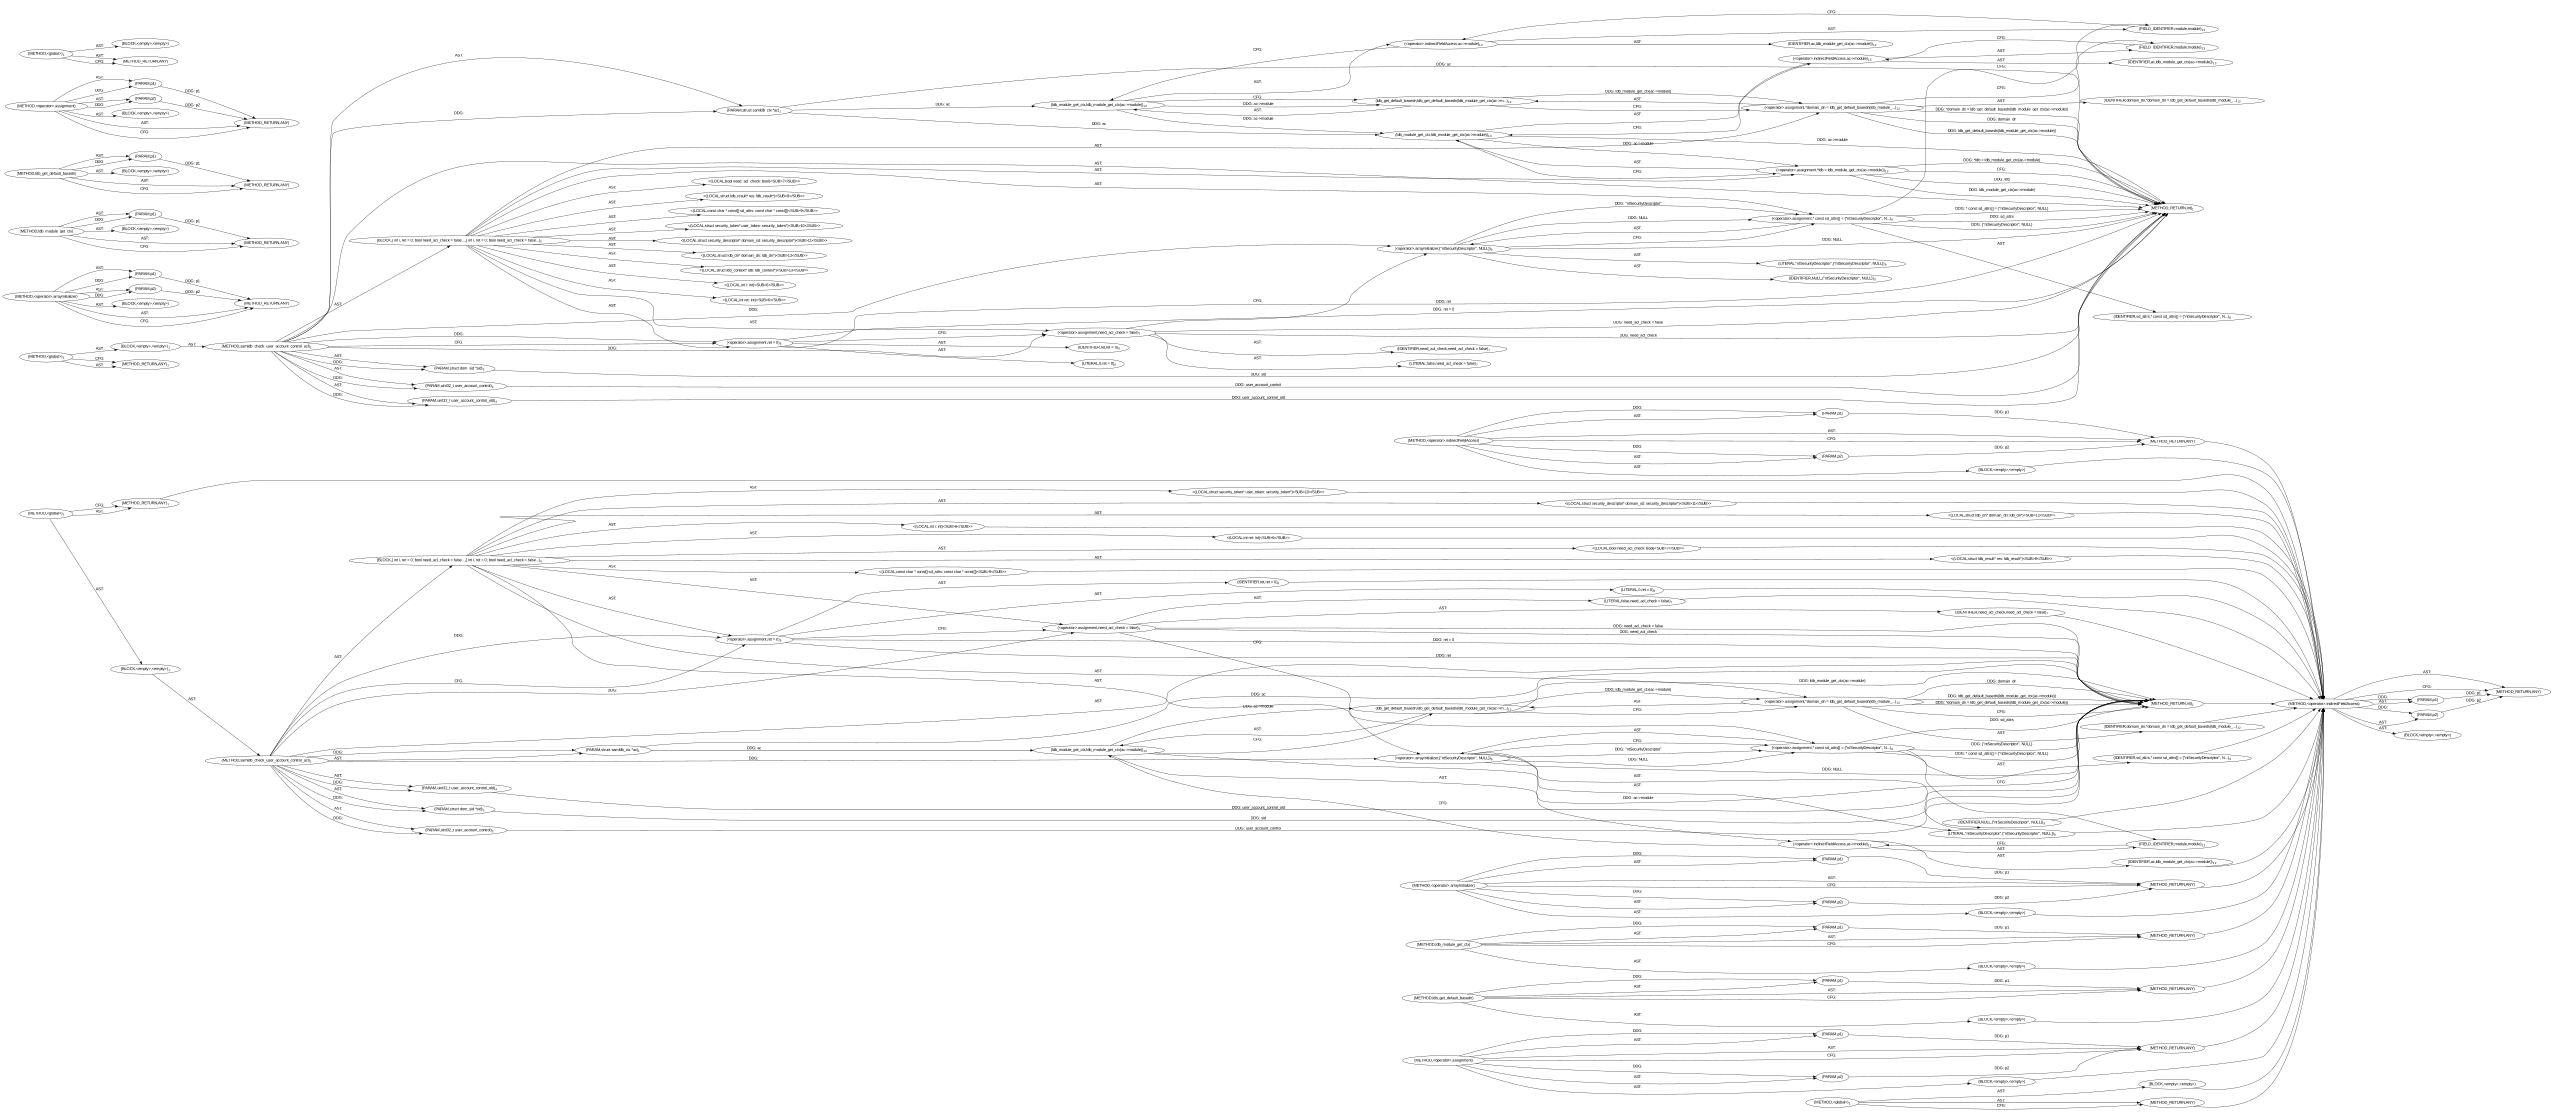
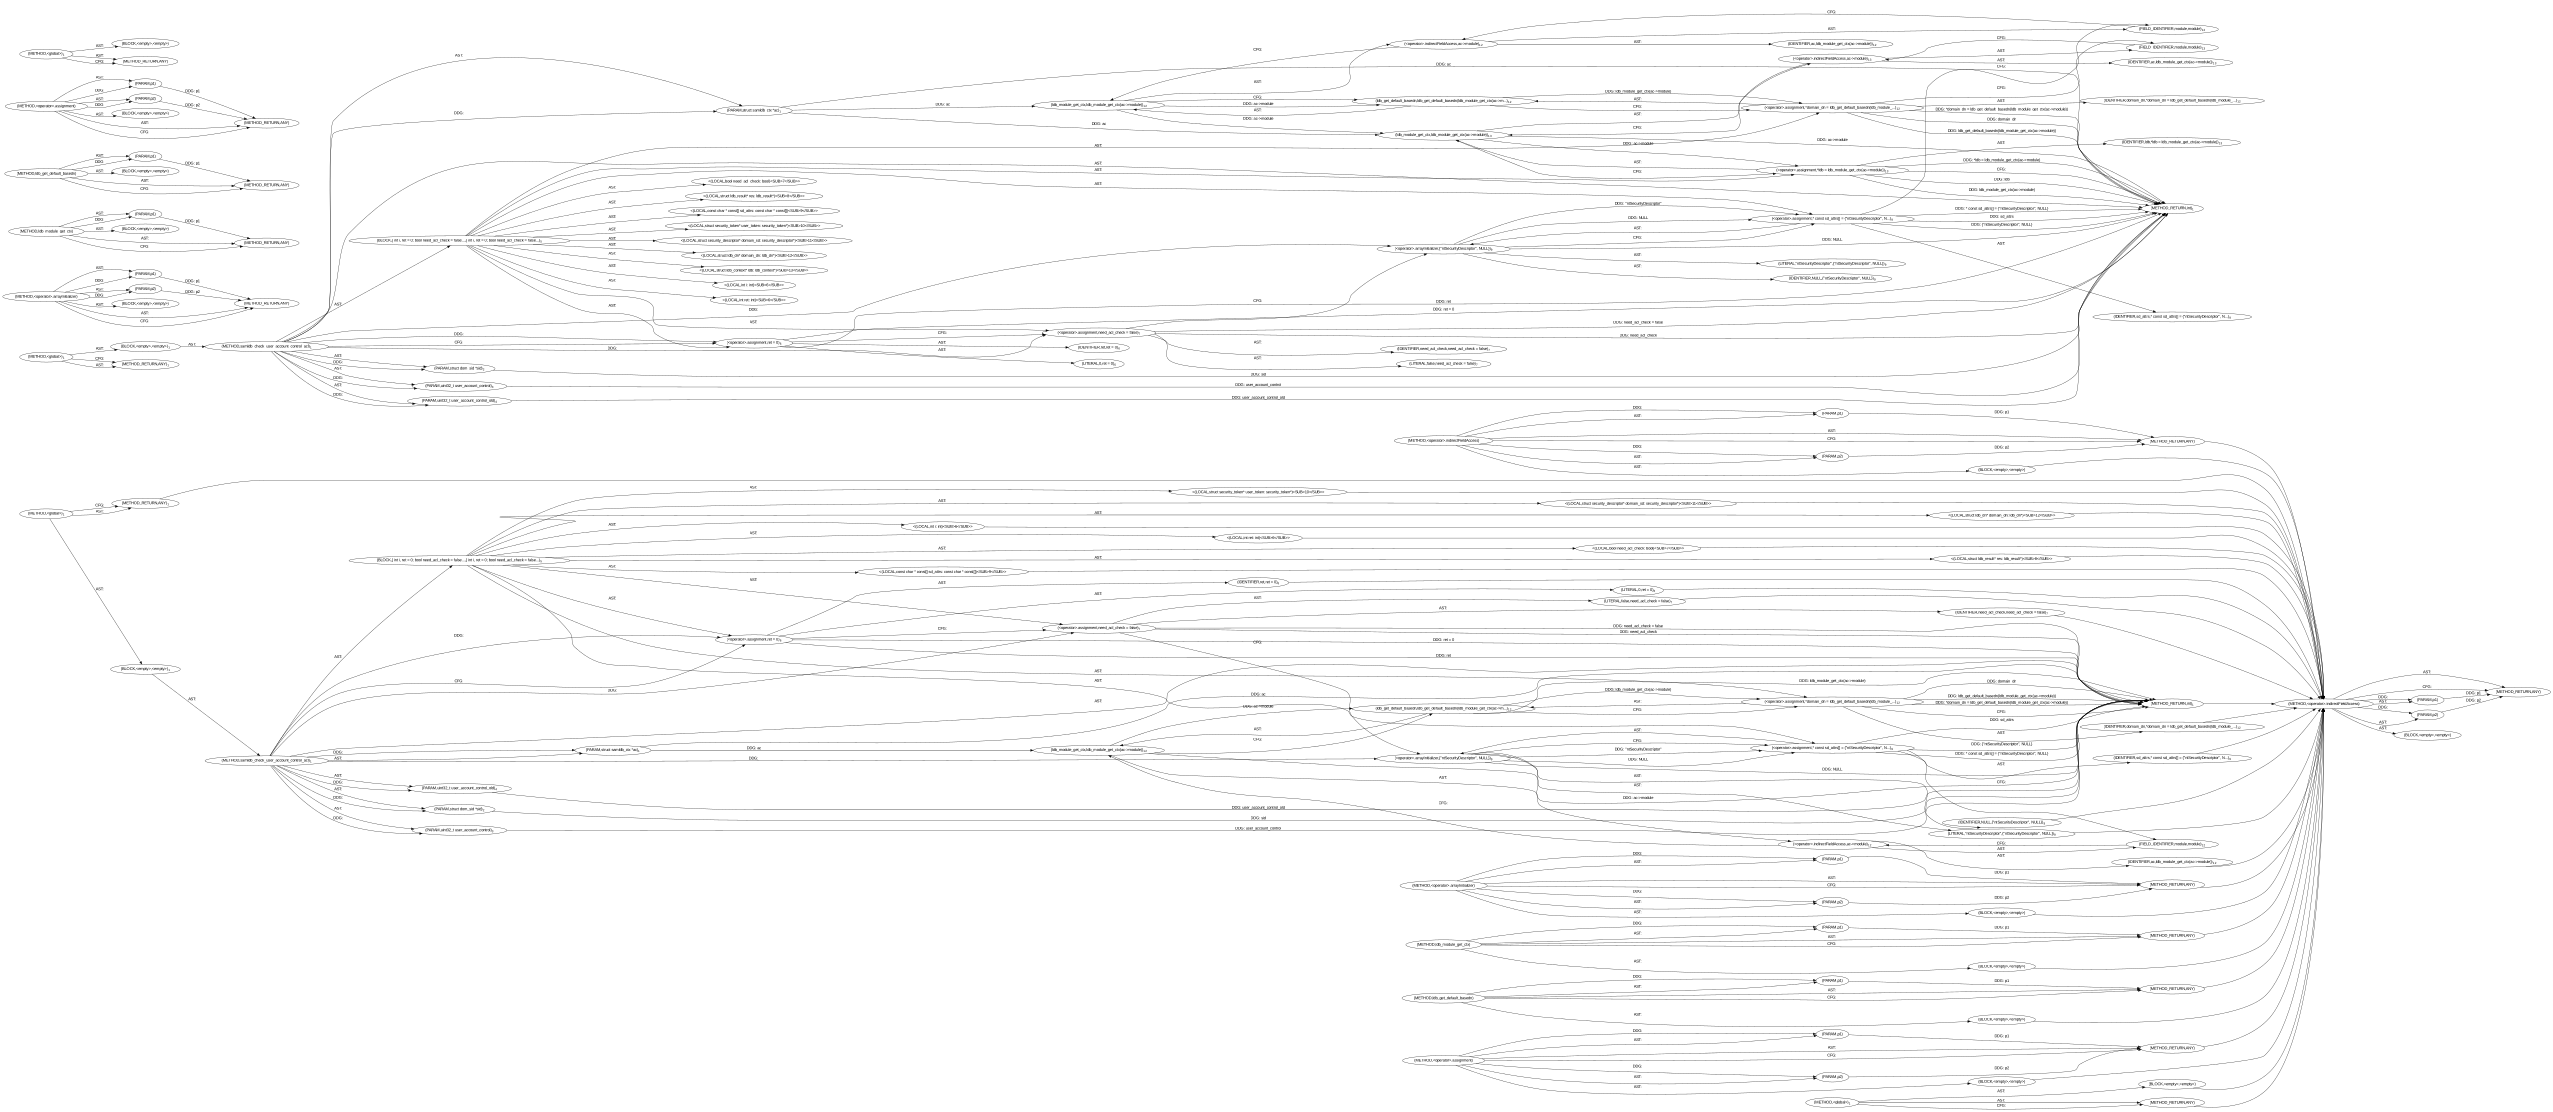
node "(IDENTIFIER,ldb,*ldb = ldb_module_get_ctx(ac->module))": added
